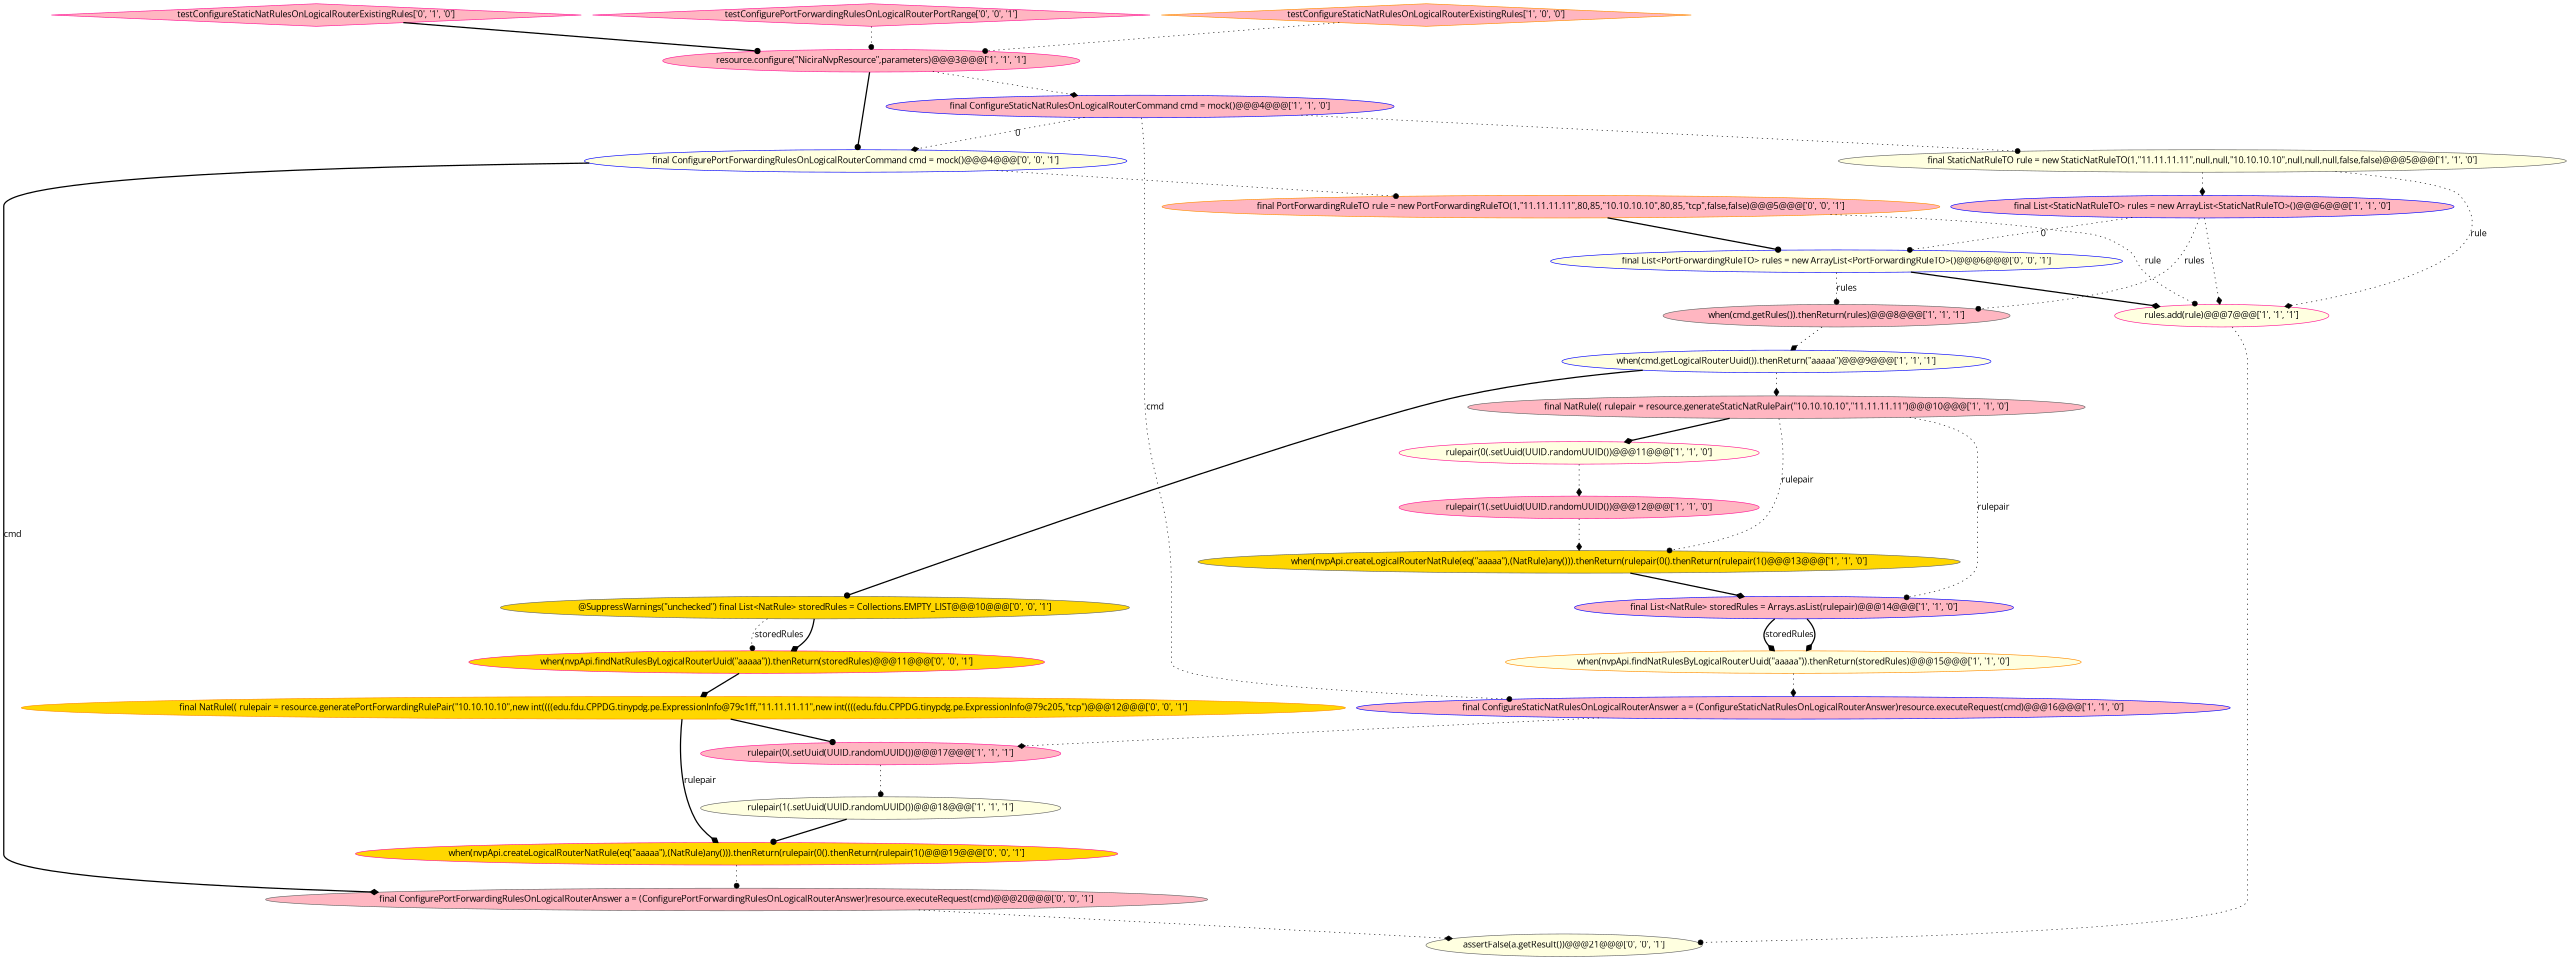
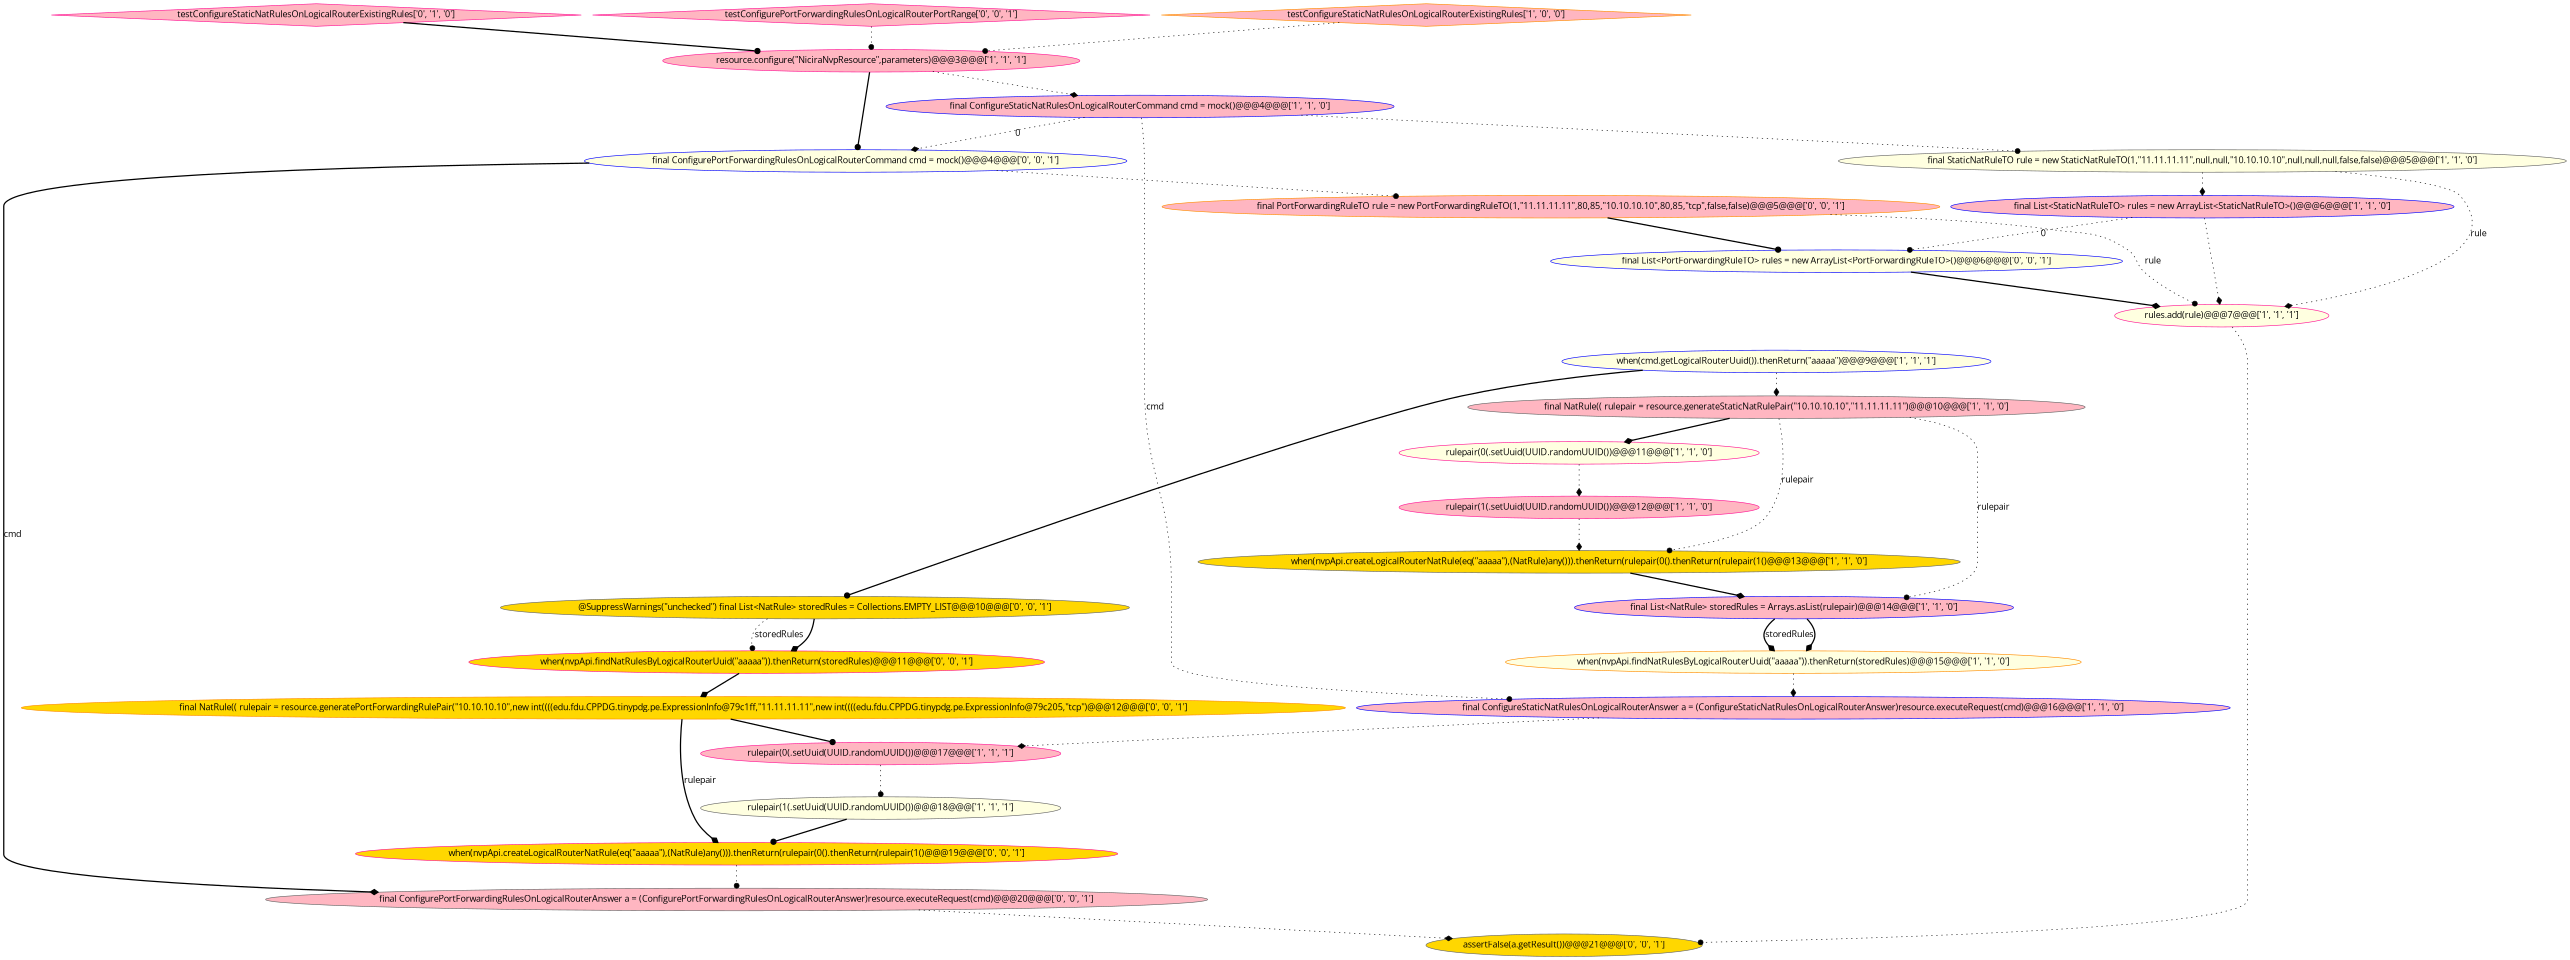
node "when(cmd.getRules()).thenReturn(rules)@@@8@@@['1', '1', '1']": removed
node "assertFalse(a.getResult())@@@21@@@['0', '0', '1']": fillcolor lightyellow -> gold
